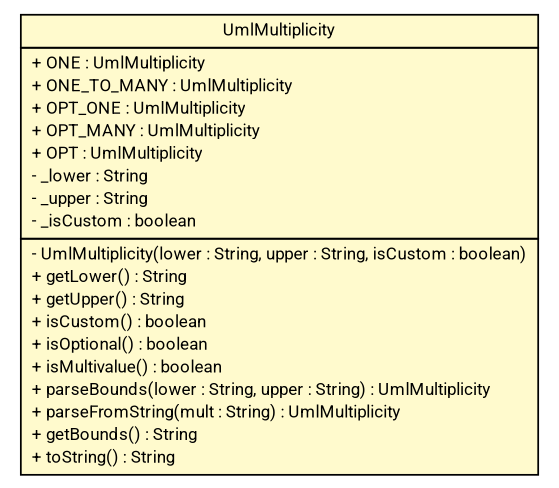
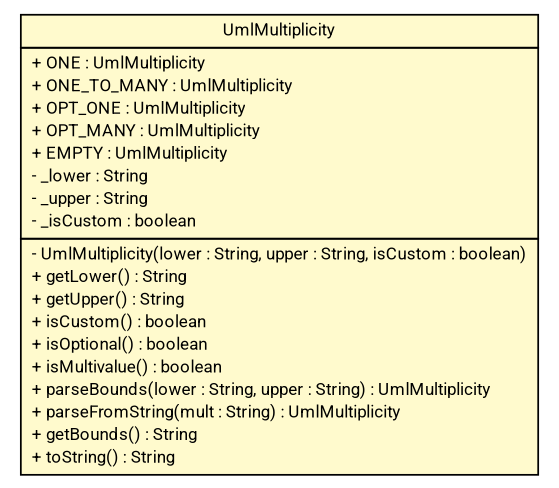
node "UmlMultiplicity": text "+ OPT : UmlMultiplicity" -> "+ EMPTY : UmlMultiplicity"
